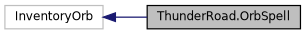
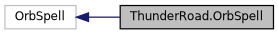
node "InventoryOrb": label "InventoryOrb" -> "OrbSpell"
